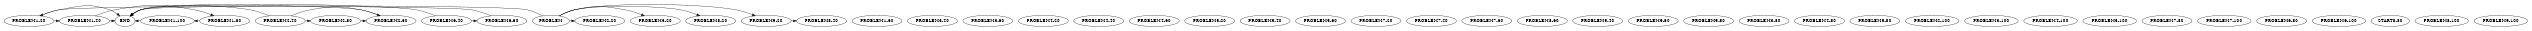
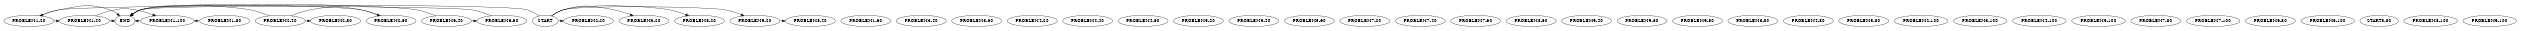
edge "PROBLEM1-40" -> "PROBLEM1-80": now "PROBLEM1-40" -> "PROBLEM1-100"
edge "PROBLEM2-80" -> "PROBLEM2-60": removed
node "PROBLEM": label "PROBLEM" -> "START"
